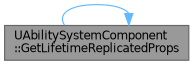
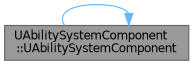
node "UAbilitySystemComponent ::GetLifetimeReplicatedProps": label "UAbilitySystemComponent ::GetLifetimeReplicatedProps" -> "UAbilitySystemComponent ::UAbilitySystemComponent"
